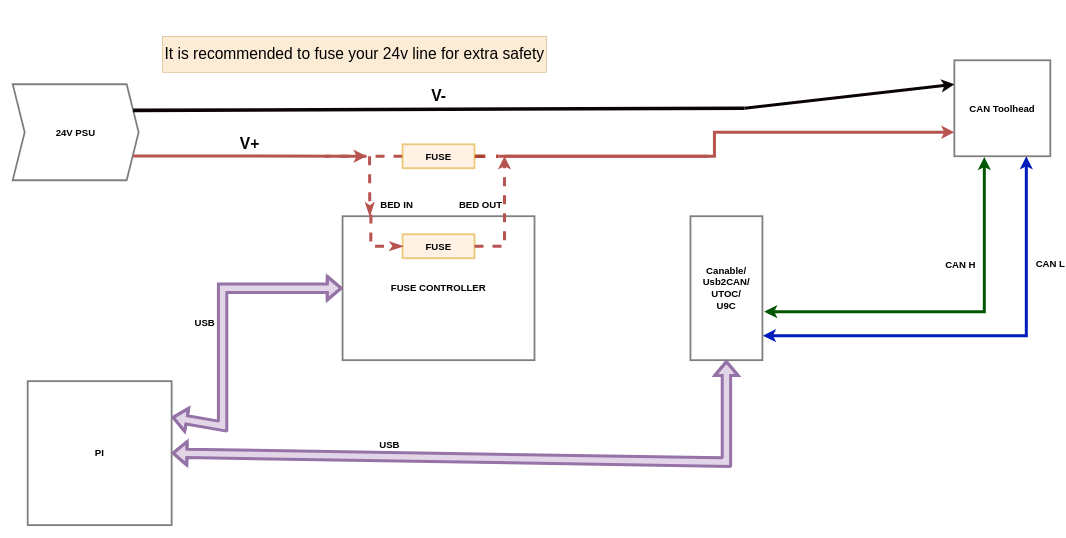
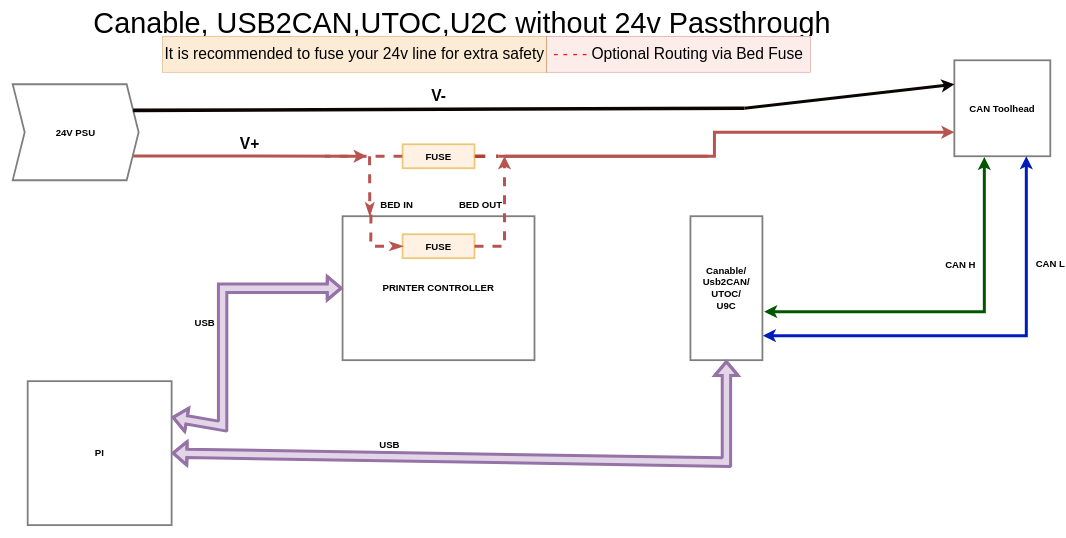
node "Canable, USB2CAN,UTOC,U2C without 24v Passthrough": added
node "- - - - Optional Routing via Bed Fuse": added
node "FUSE CONTROLLER": label "FUSE CONTROLLER" -> "PRINTER CONTROLLER"
